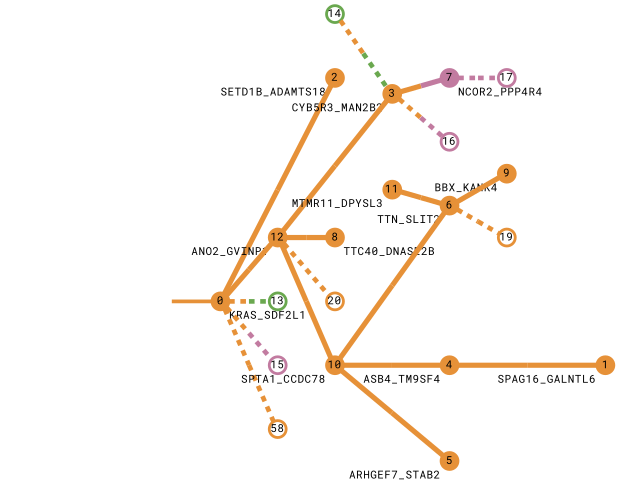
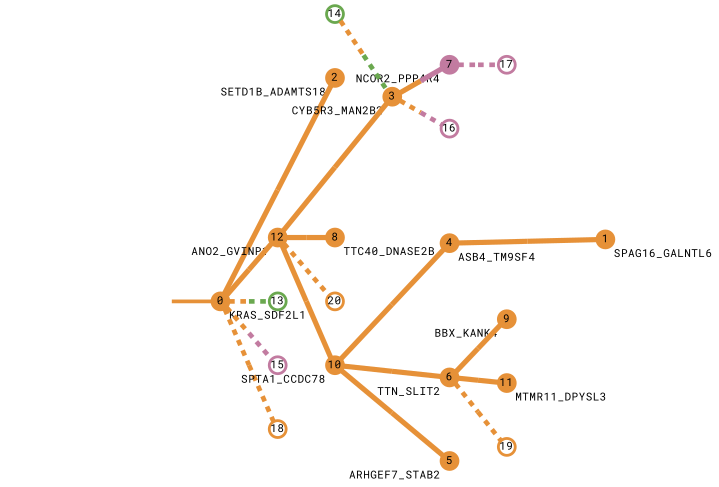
edge "11 MTMR11_DPYSL3" -> "6 TTN_SLIT2": reversed
node "58": label "58" -> "18"
